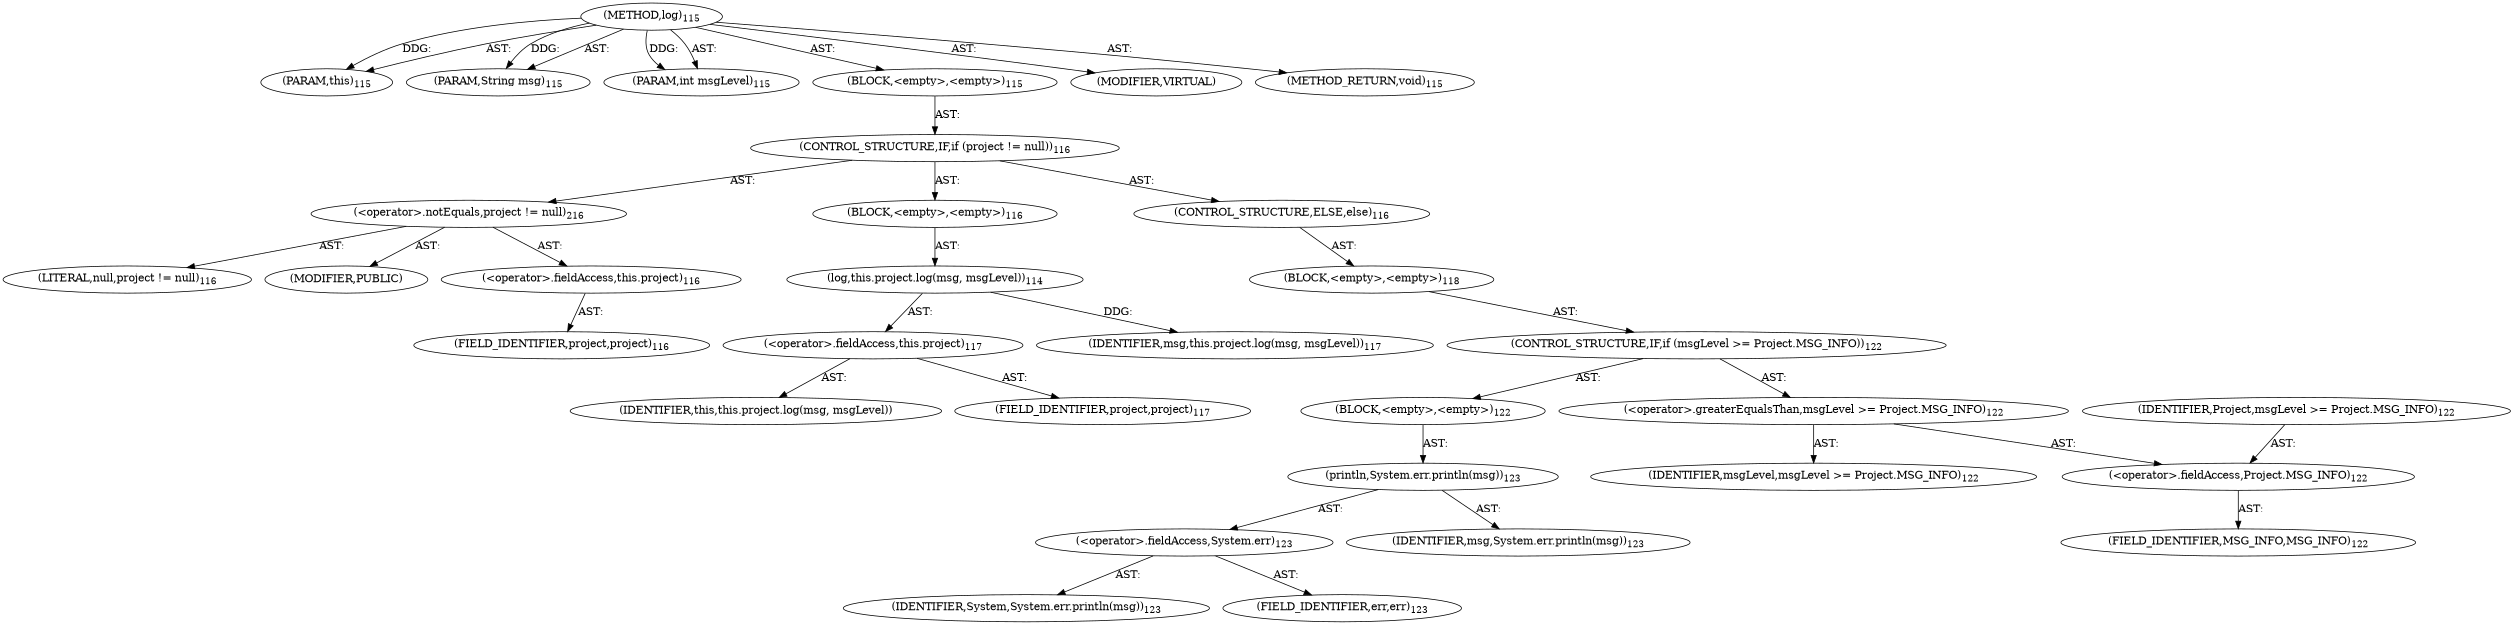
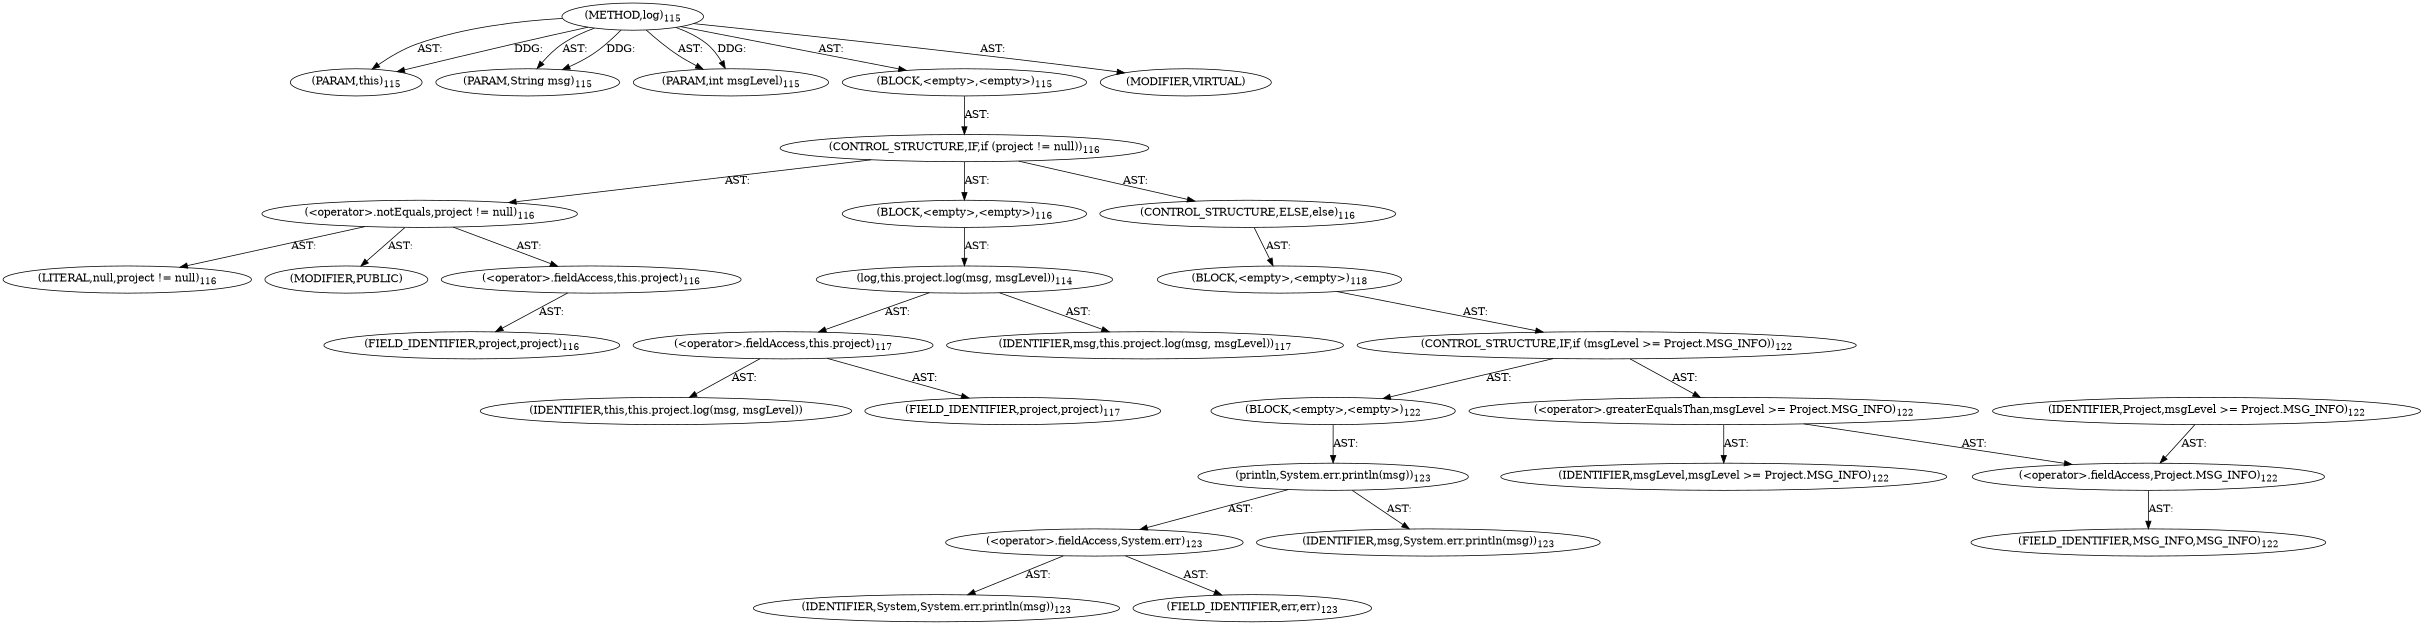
node "(METHOD_RETURN,void)": removed
node "(<operator>.notEquals,project != null)": text "216" -> "116"
edge "(log,this.project.log(msg, msgLevel))" -> "(IDENTIFIER,msg,this.project.log(msg, msgLevel))": label "DDG: " -> "AST: "
